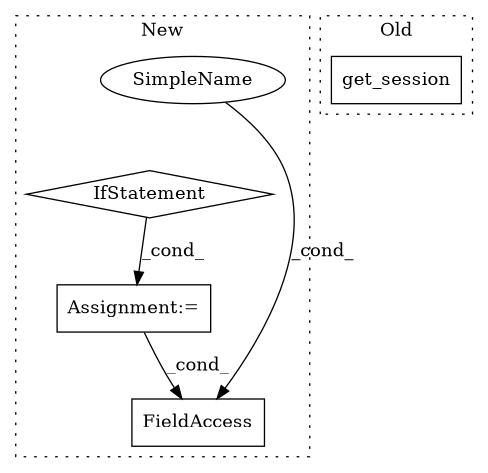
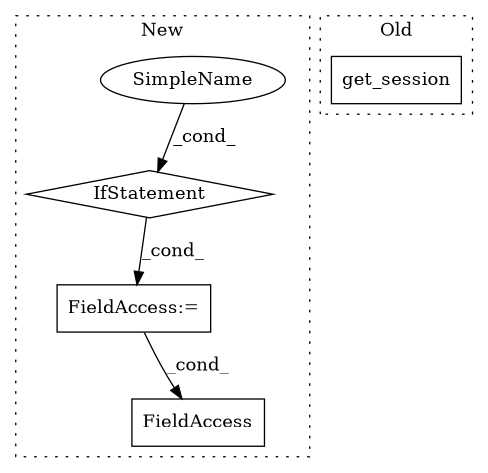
edge "SimpleName" -> "FieldAccess": now "SimpleName" -> "IfStatement"
node "Assignment:=": label "Assignment:=" -> "FieldAccess:="
